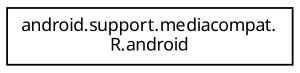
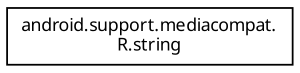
node "android.support.mediacompat. R.android": label "android.support.mediacompat. R.android" -> "android.support.mediacompat. R.string"
